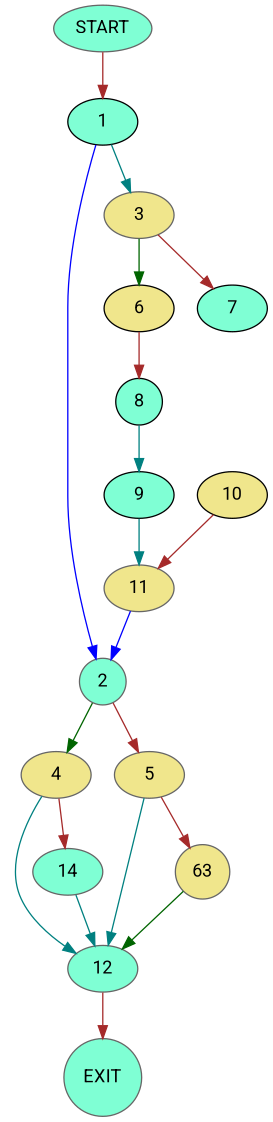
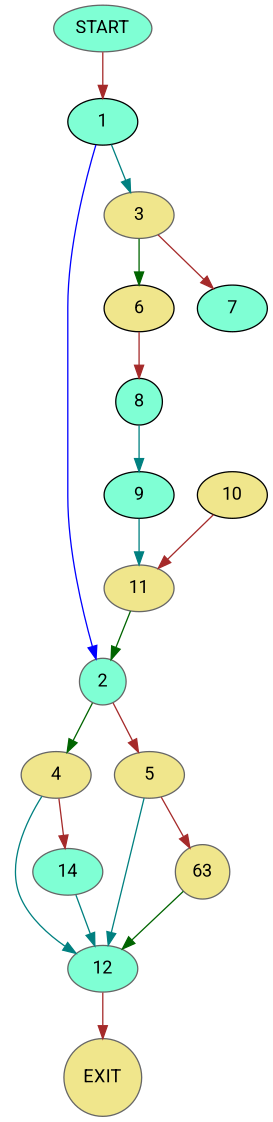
edge "11" -> "2": color blue -> darkgreen
node "EXIT": fillcolor aquamarine -> khaki
